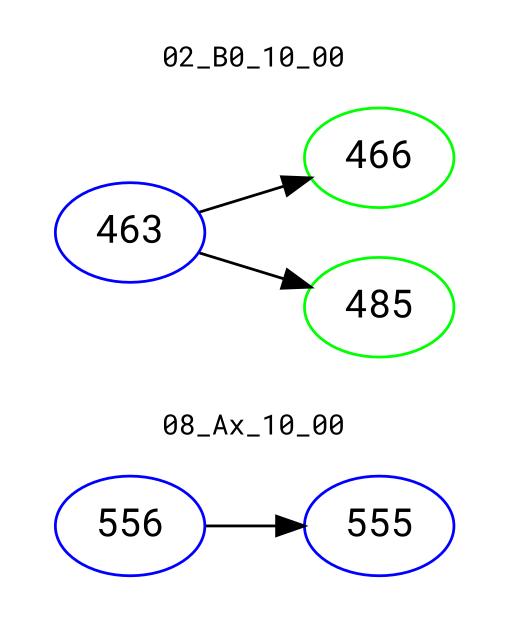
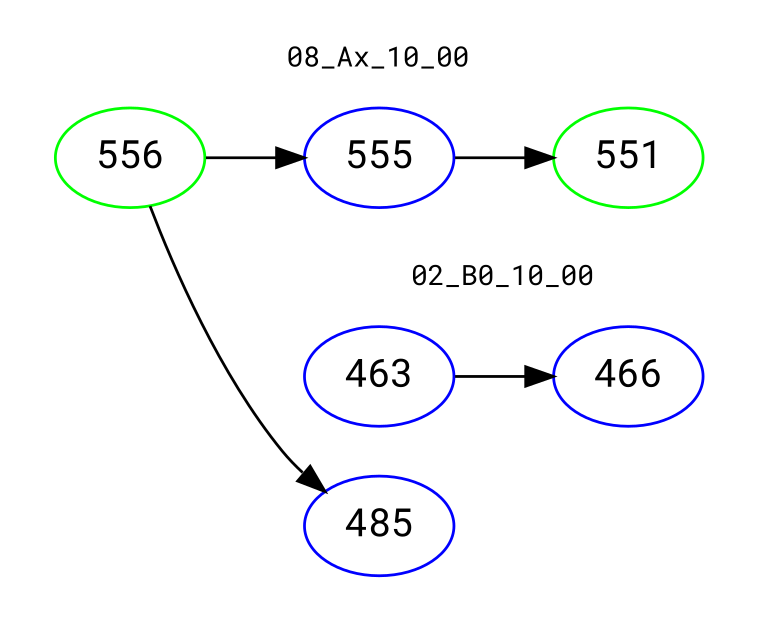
node "466": color green -> blue
node "551": added
edge "463" -> "485": now "556" -> "485"
node "485": color green -> blue
node "556": color blue -> green
